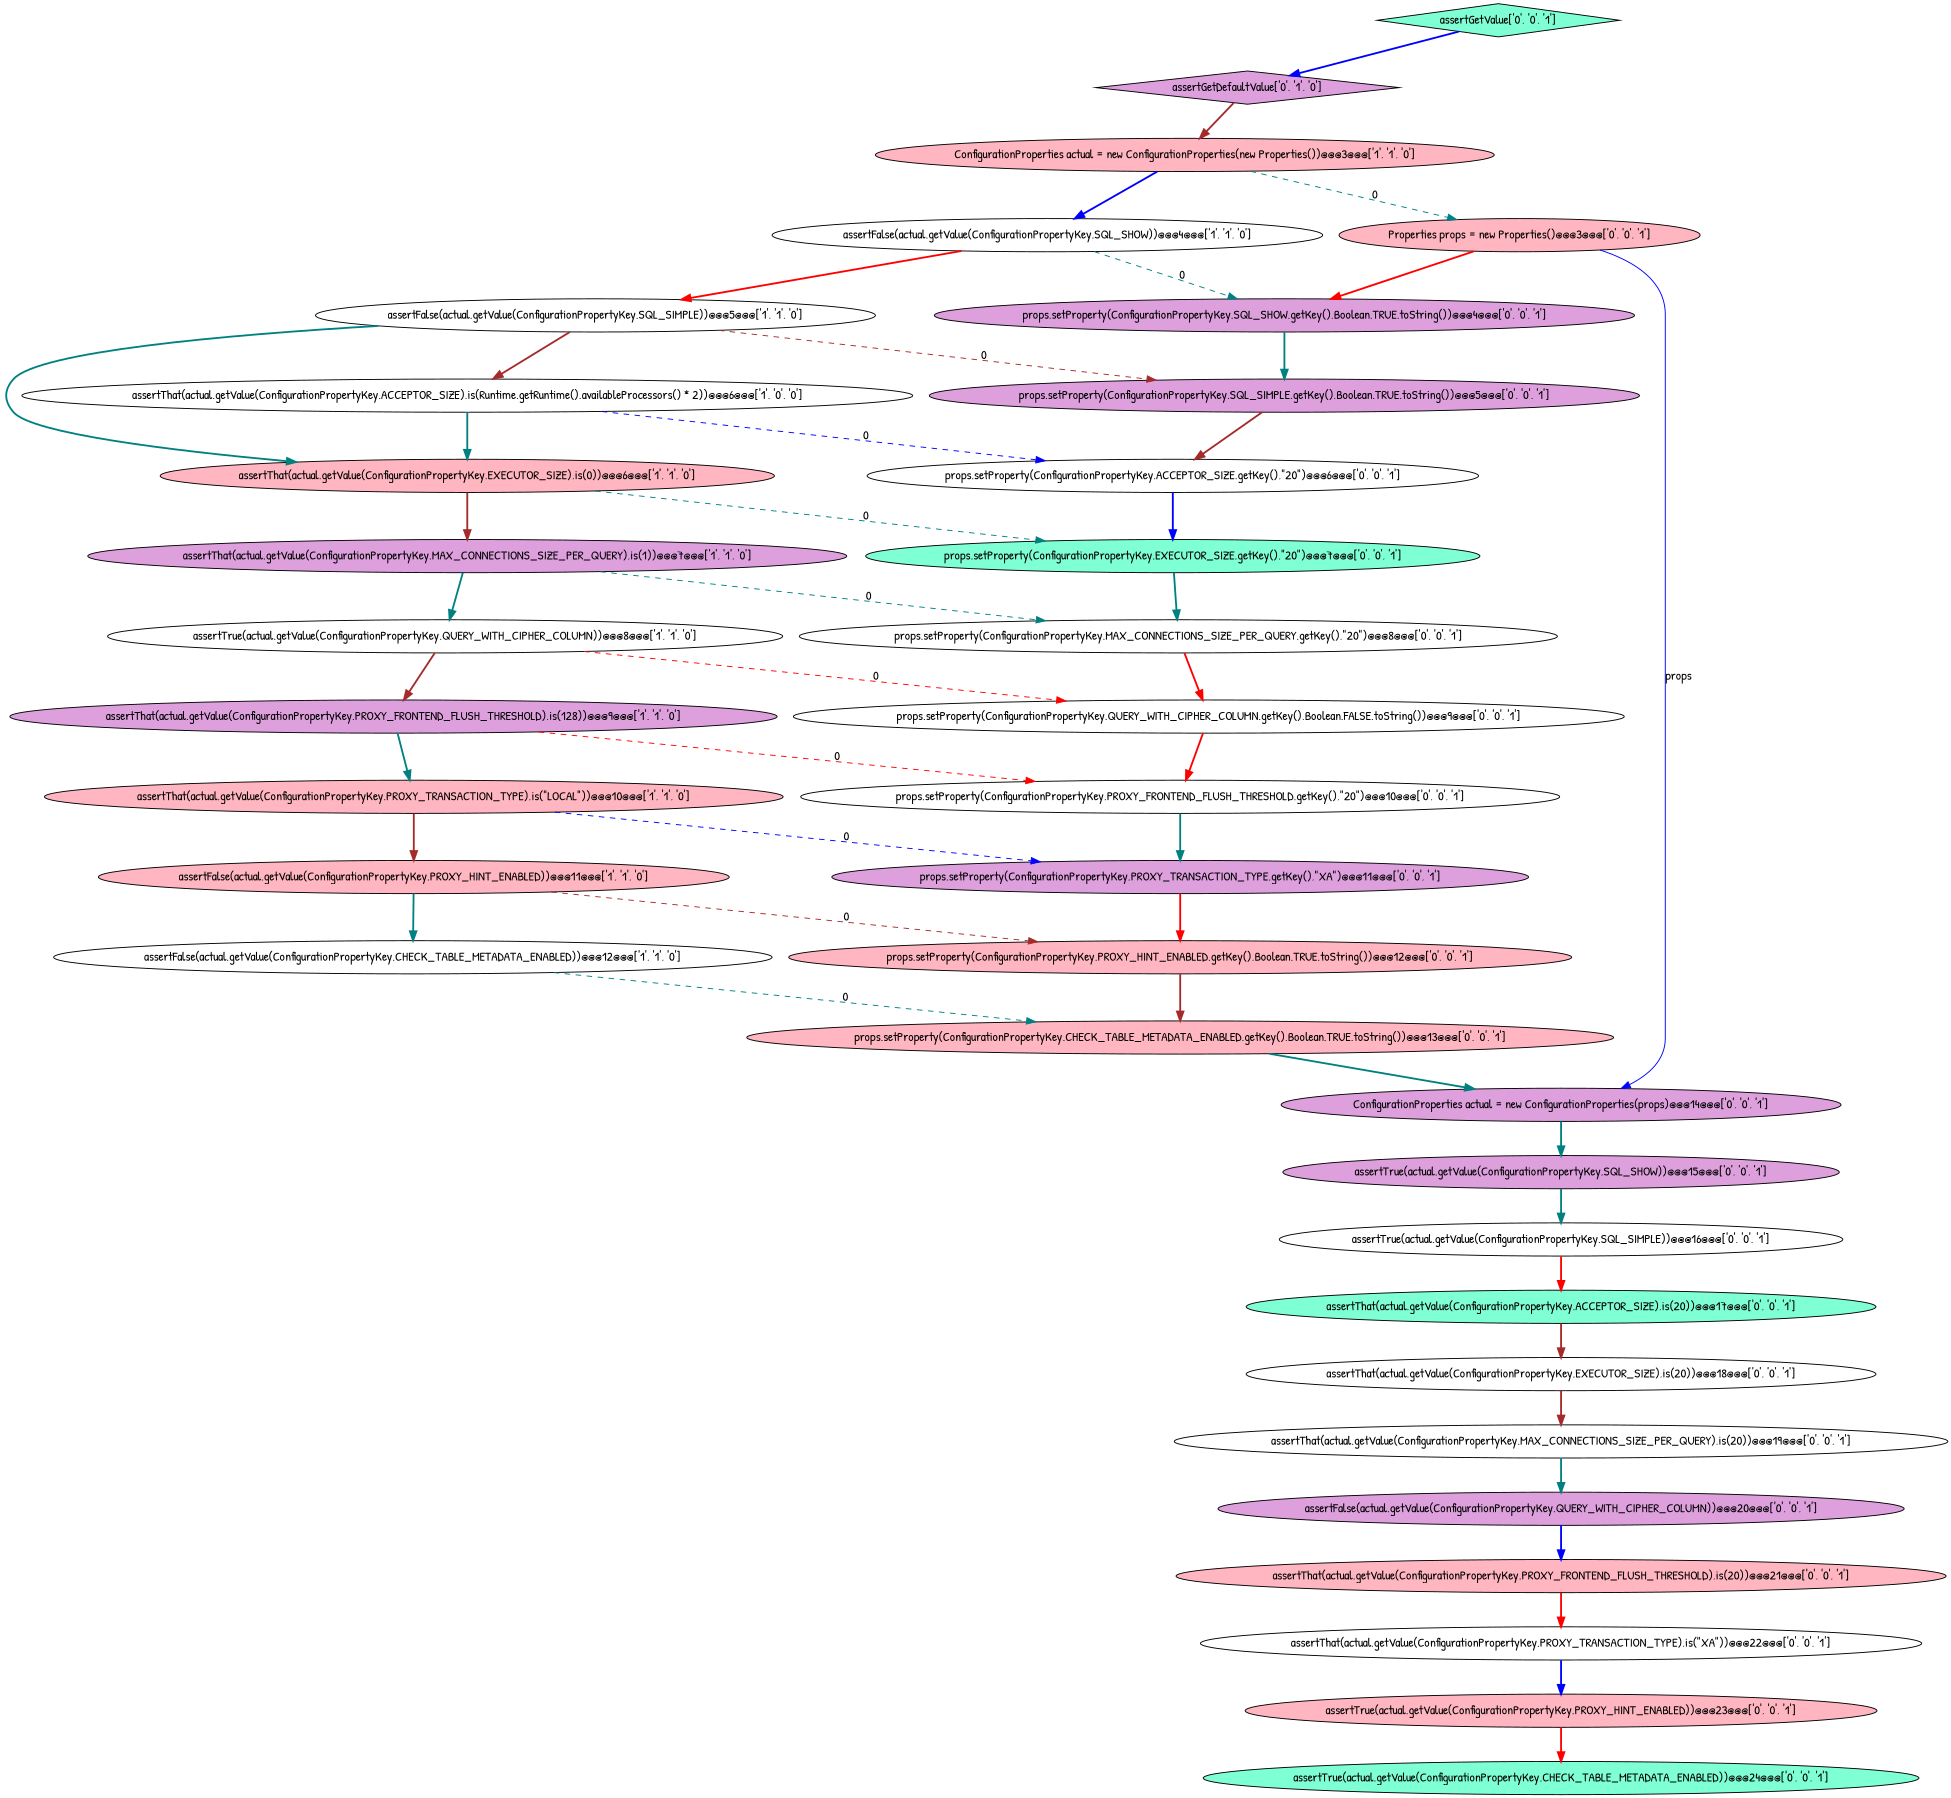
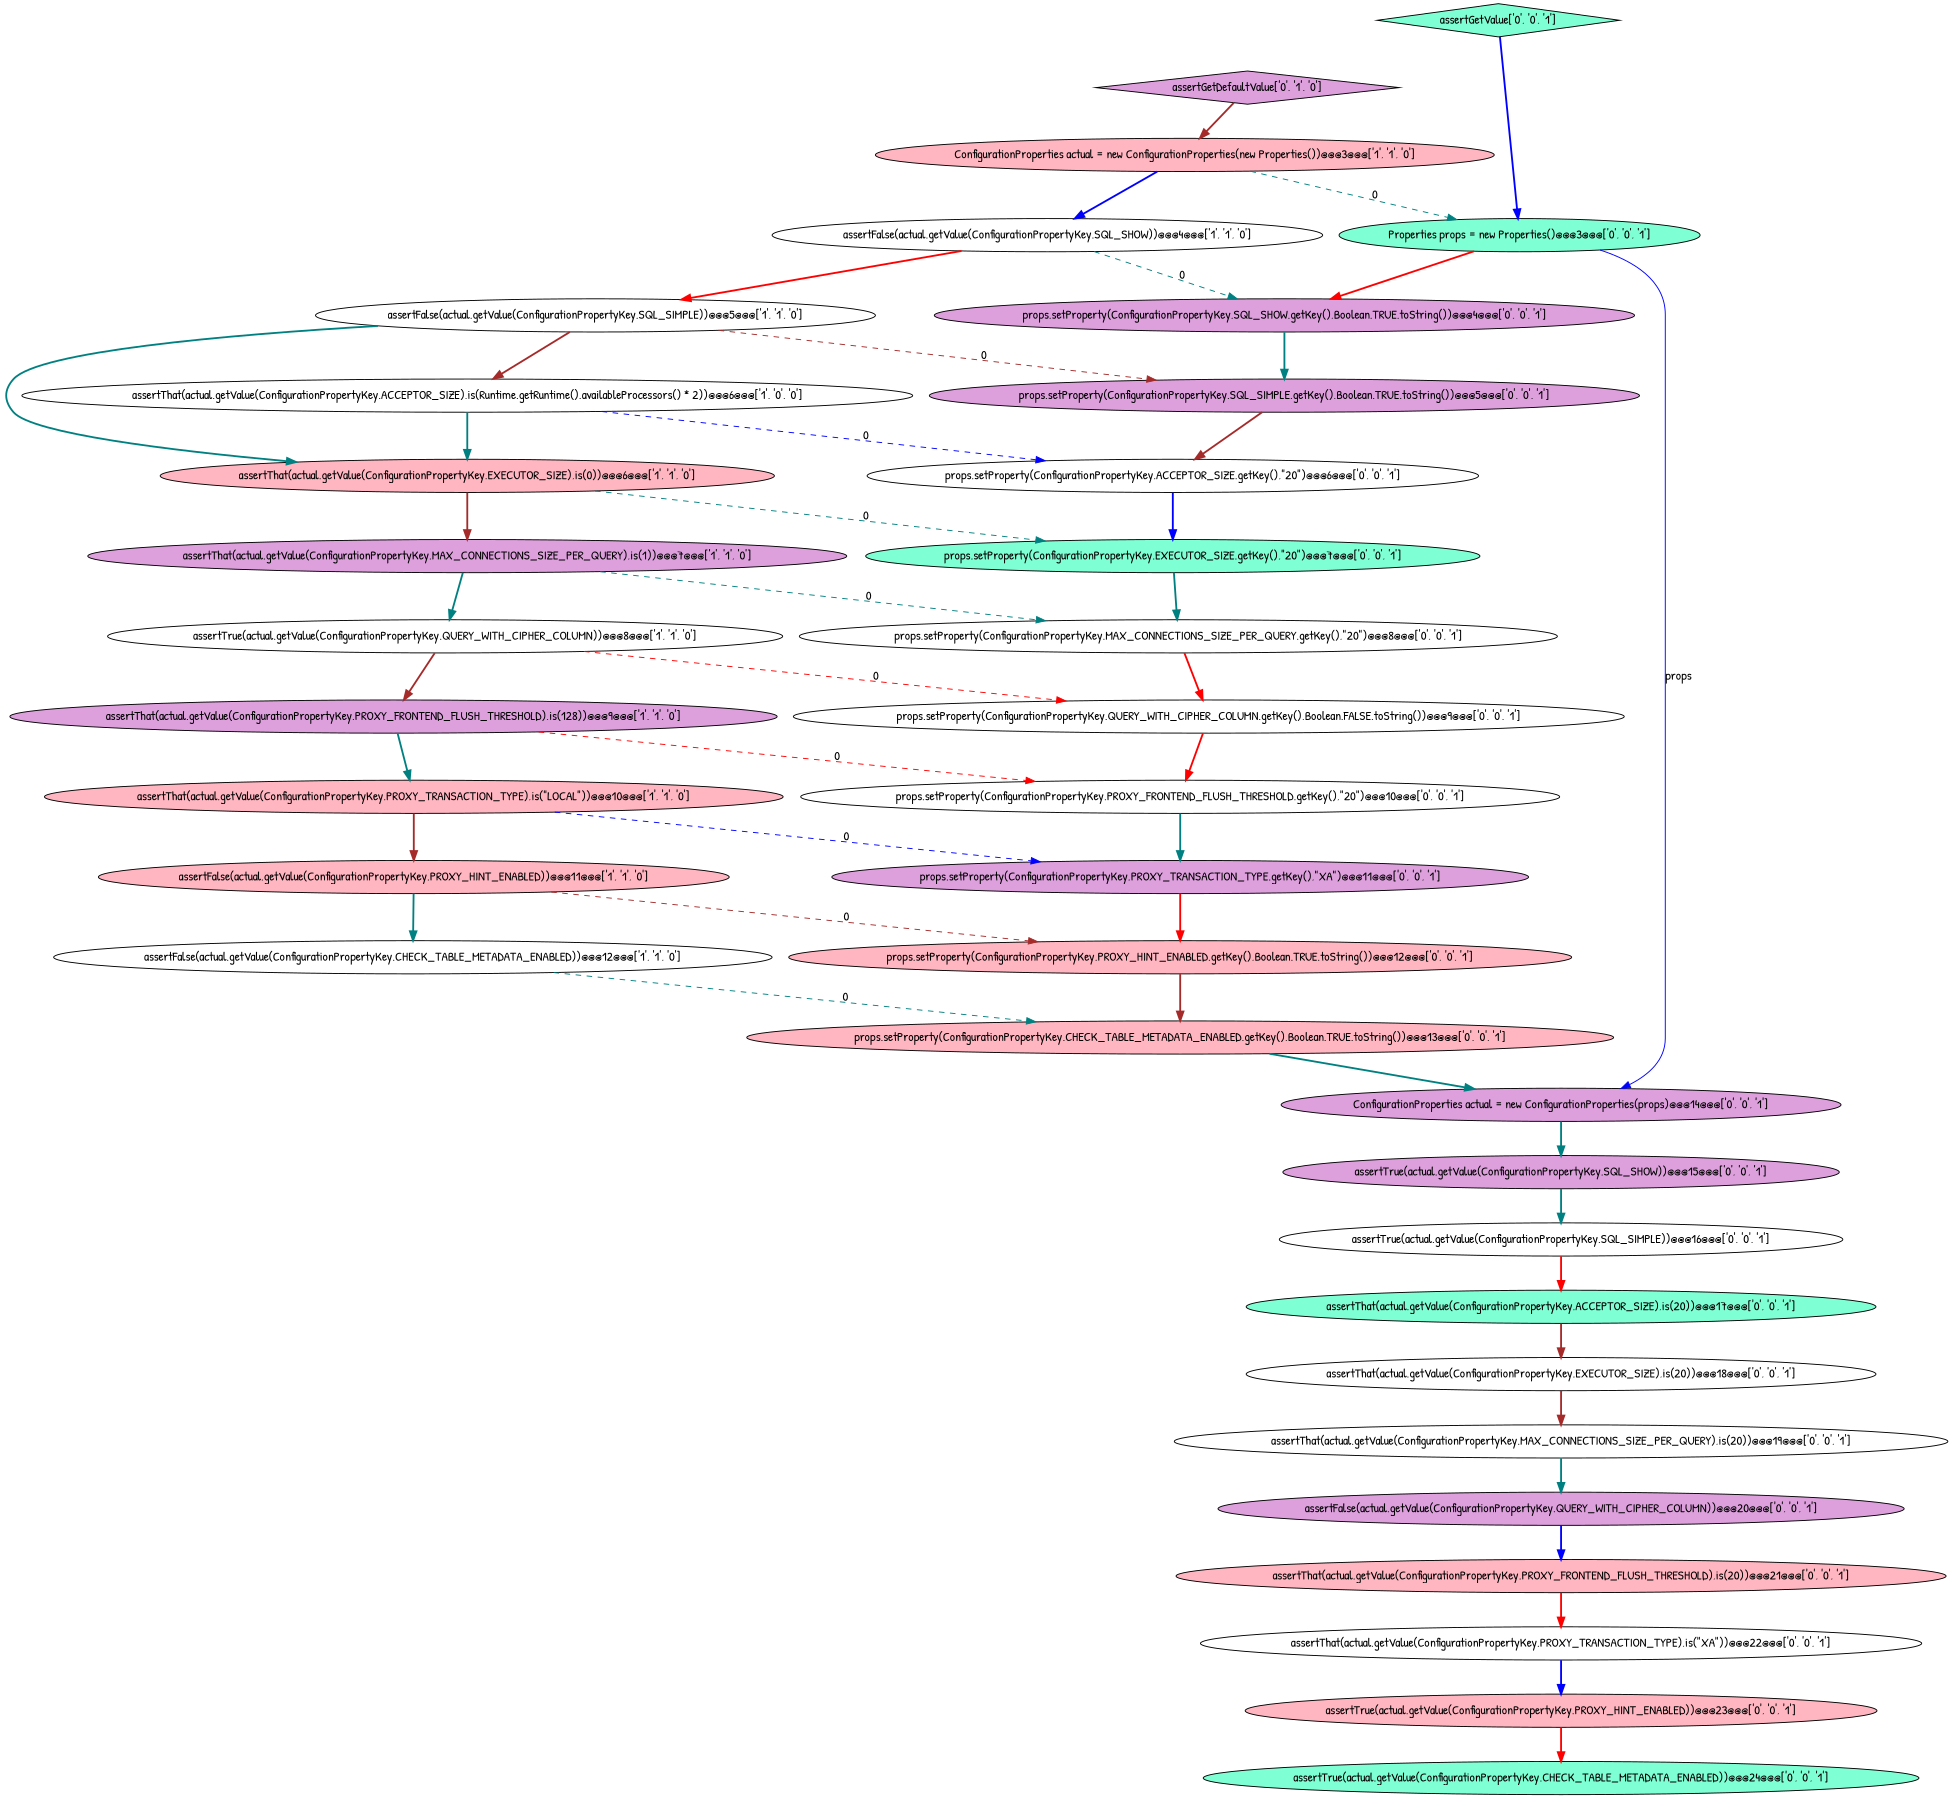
edge "assertGetValue['0', '0', '1']" -> "assertGetDefaultValue['0', '1', '0']": now "assertGetValue['0', '0', '1']" -> "Properties props = new Properties()@@@3@@@['0', '0', '1']"
node "Properties props = new Properties()@@@3@@@['0', '0', '1']": fillcolor lightpink -> aquamarine
